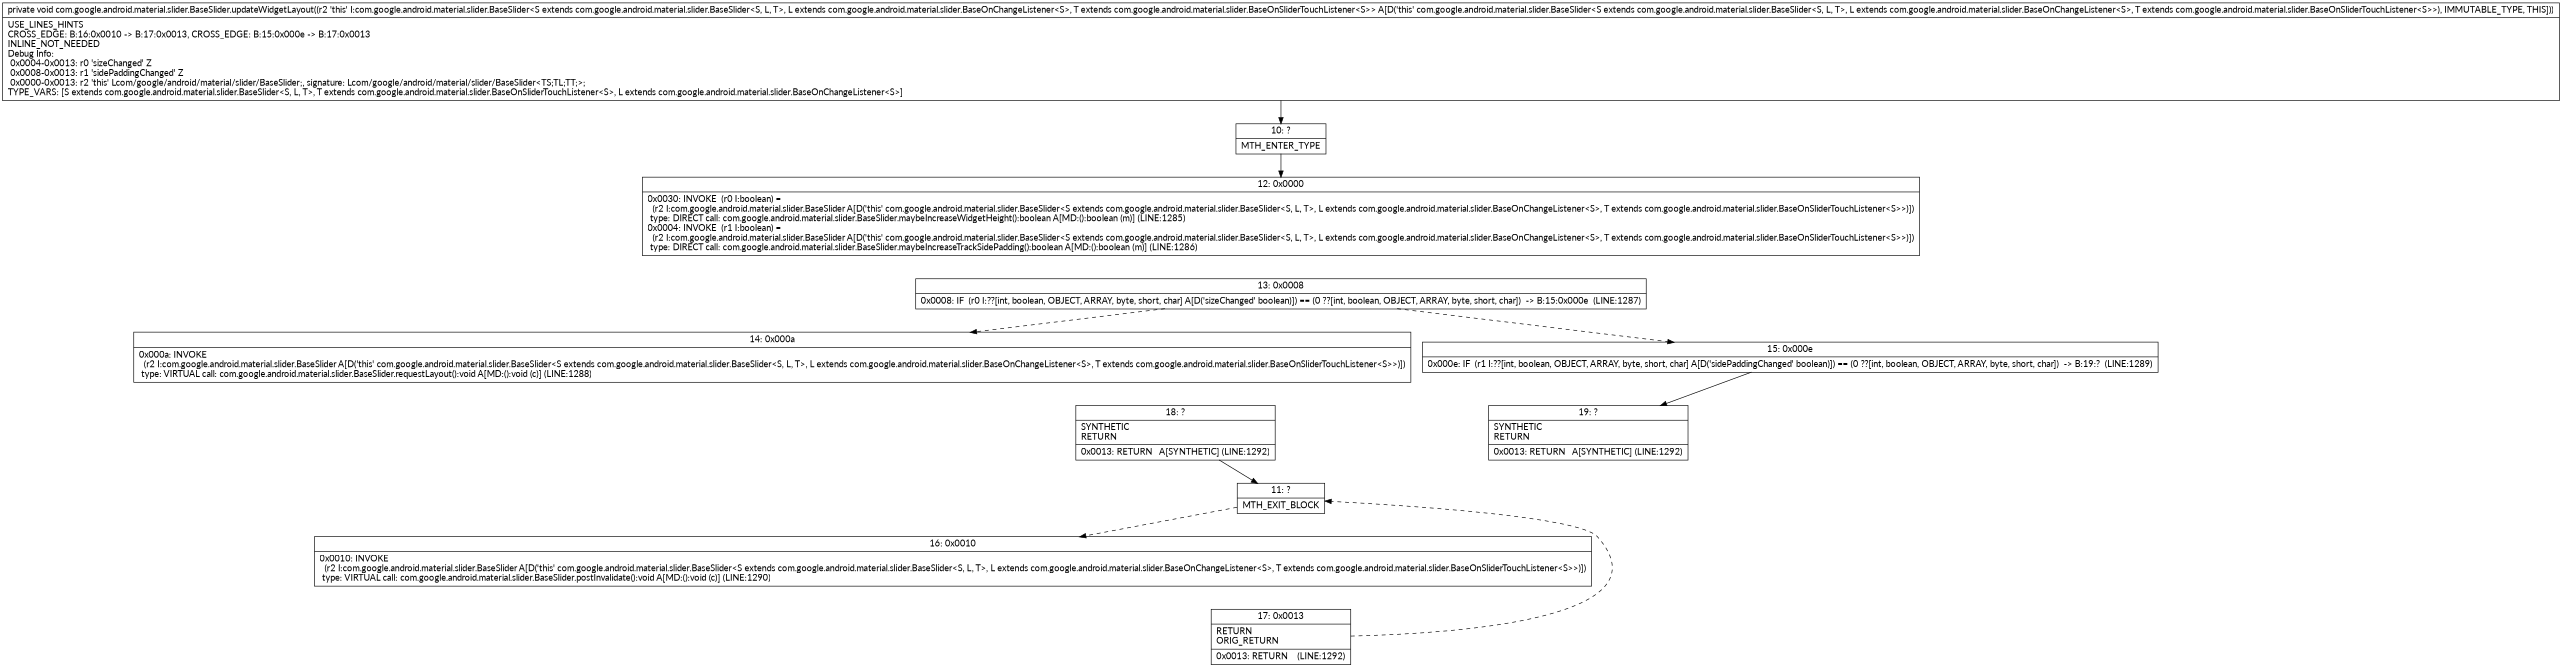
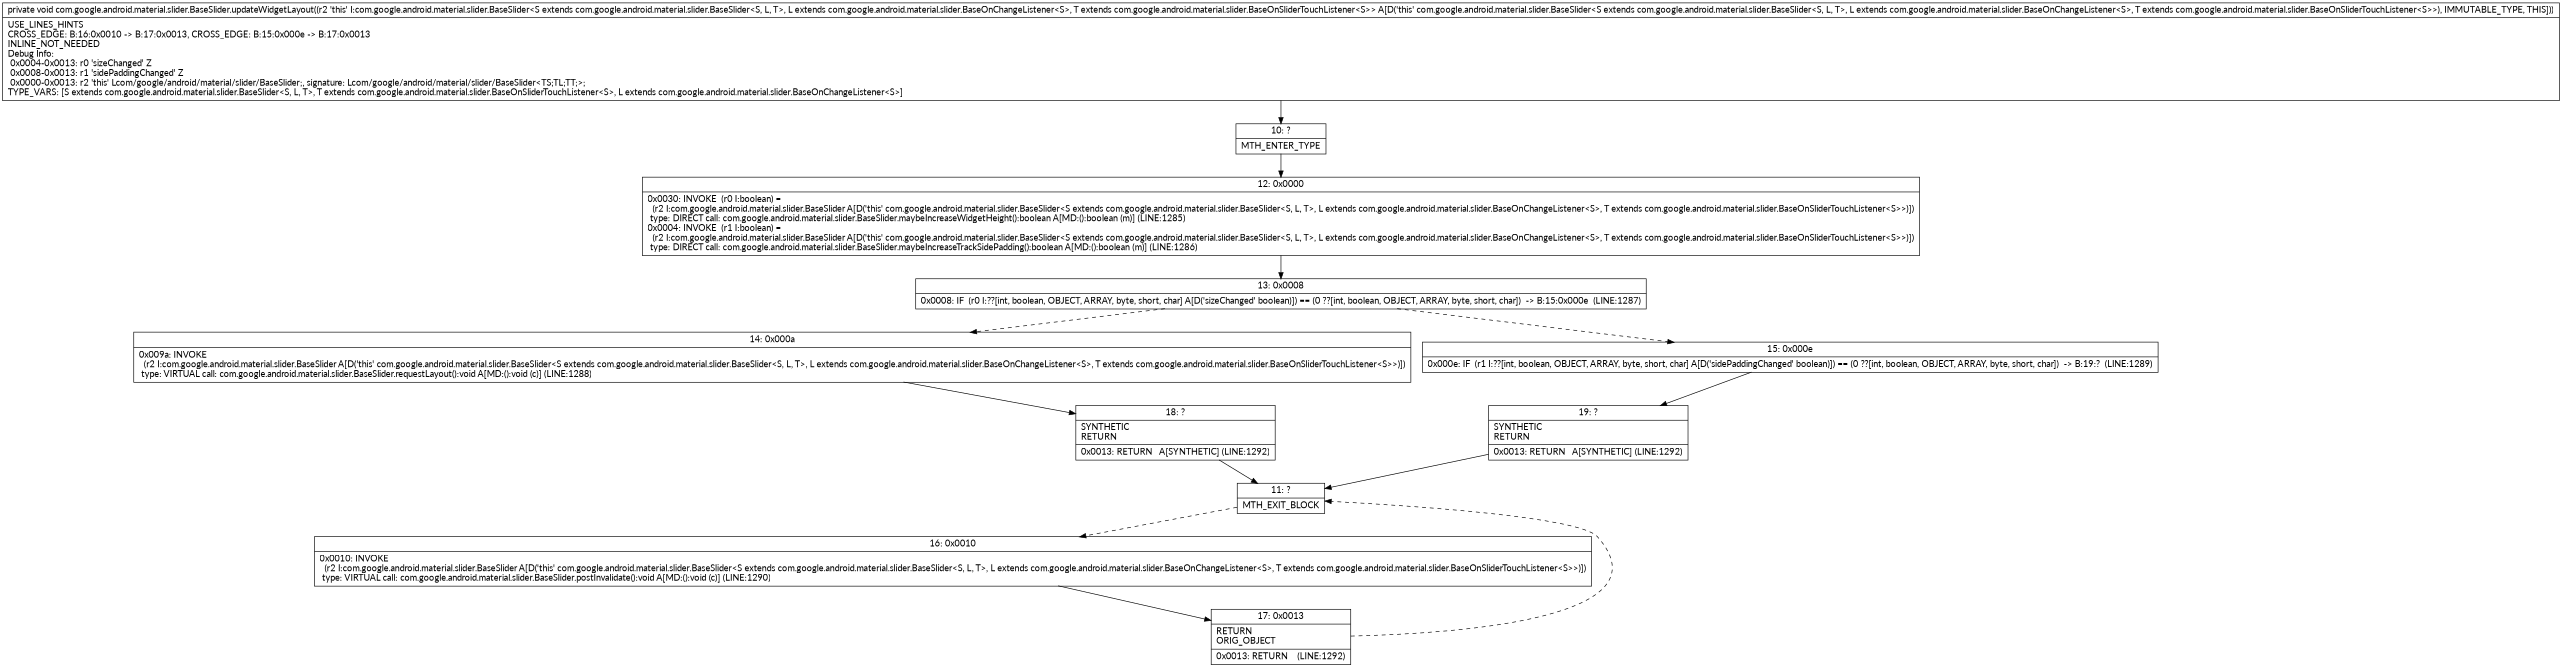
edge "12: 0x0000" -> "13: 0x0008": added
node "14: 0x000a": text "0x000a: INVOKE" -> "0x009a: INVOKE"
edge "14: 0x000a" -> "18: ?": added
edge "19: ?" -> "11: ?": added
edge "16: 0x0010" -> "17: 0x0013": added
node "17: 0x0013": text "ORIG_RETURN" -> "ORIG_OBJECT"
